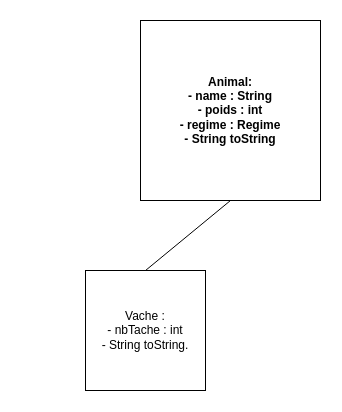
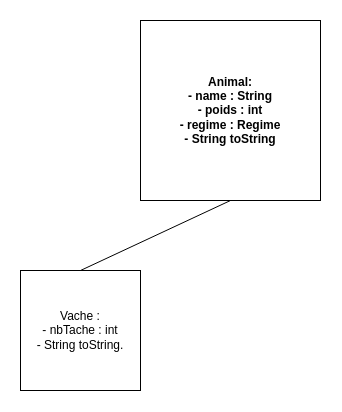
node "Vache : - nbTache : int - String toString.": moved (146, 331) -> (81, 331)
